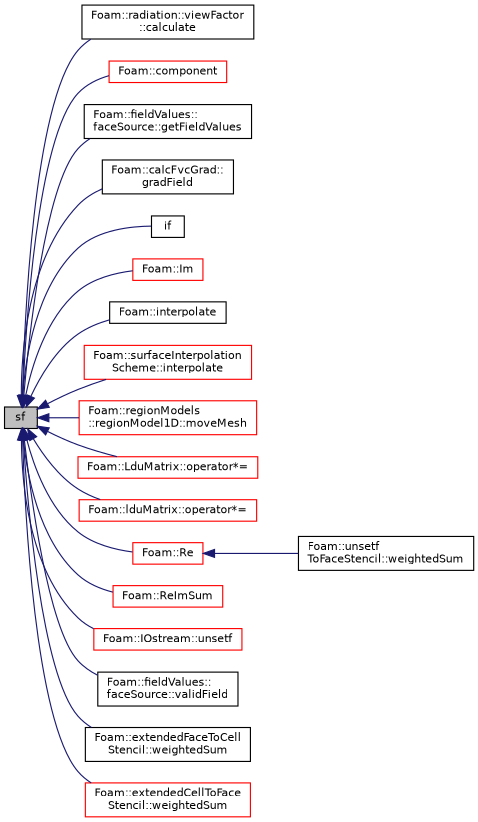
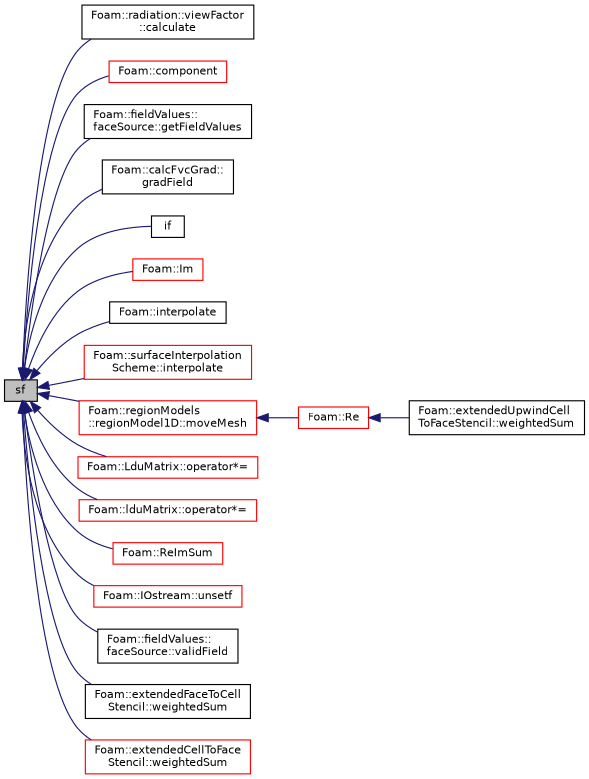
edge "Foam::Re" -> "sf": now "Foam::Re" -> "Foam::regionModels ::regionModel1D::moveMesh"
node "Foam::unsetf ToFaceStencil::weightedSum": label "Foam::unsetf ToFaceStencil::weightedSum" -> "Foam::extendedUpwindCell ToFaceStencil::weightedSum"
